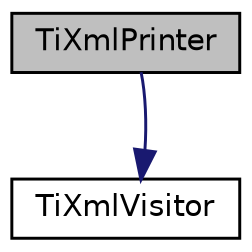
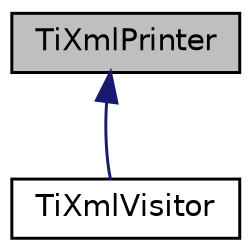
edge "TiXmlPrinter" -> "TiXmlVisitor": reversed
